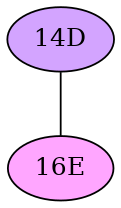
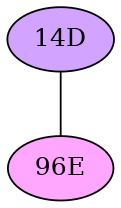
node "16E": label "16E" -> "96E"
